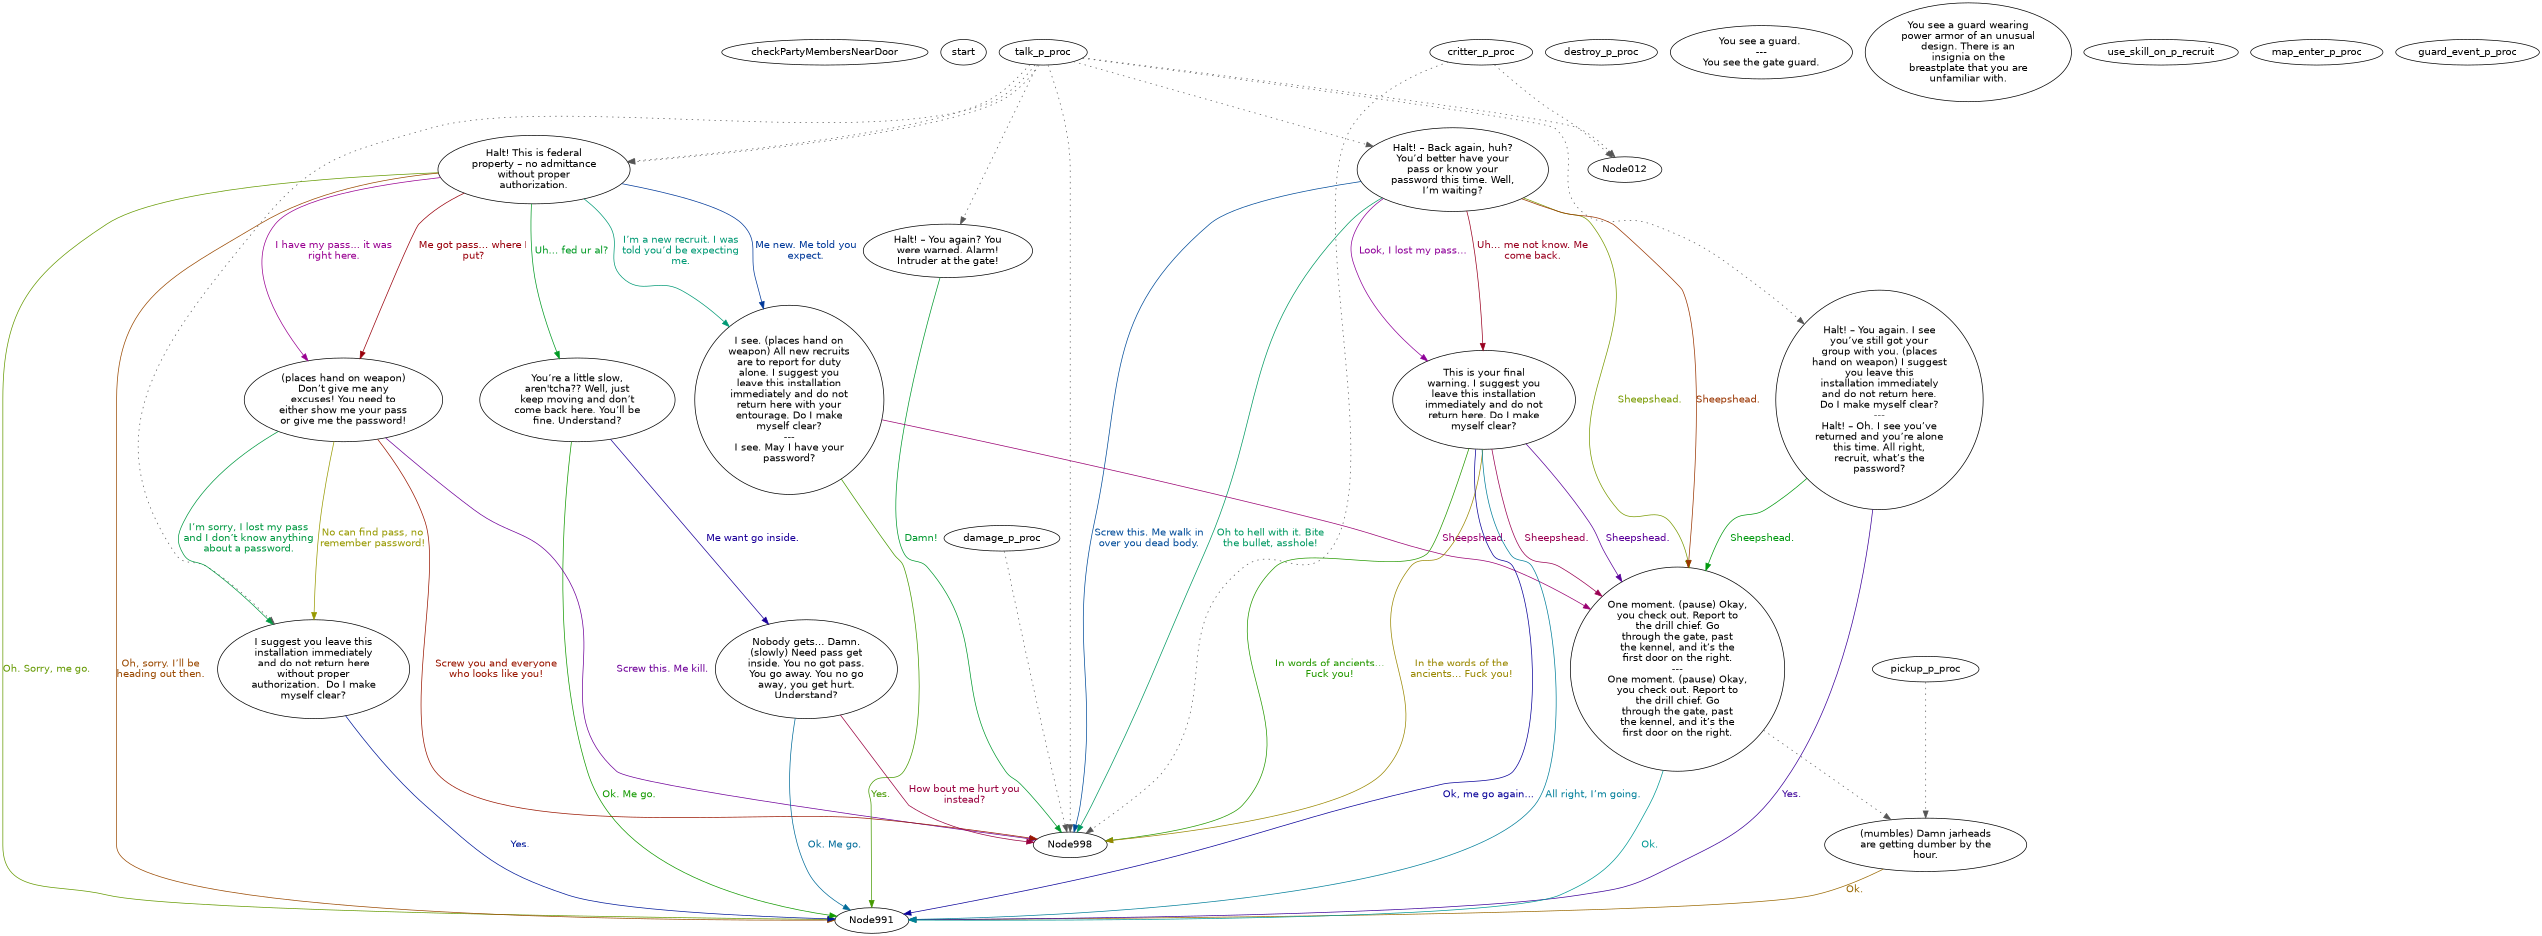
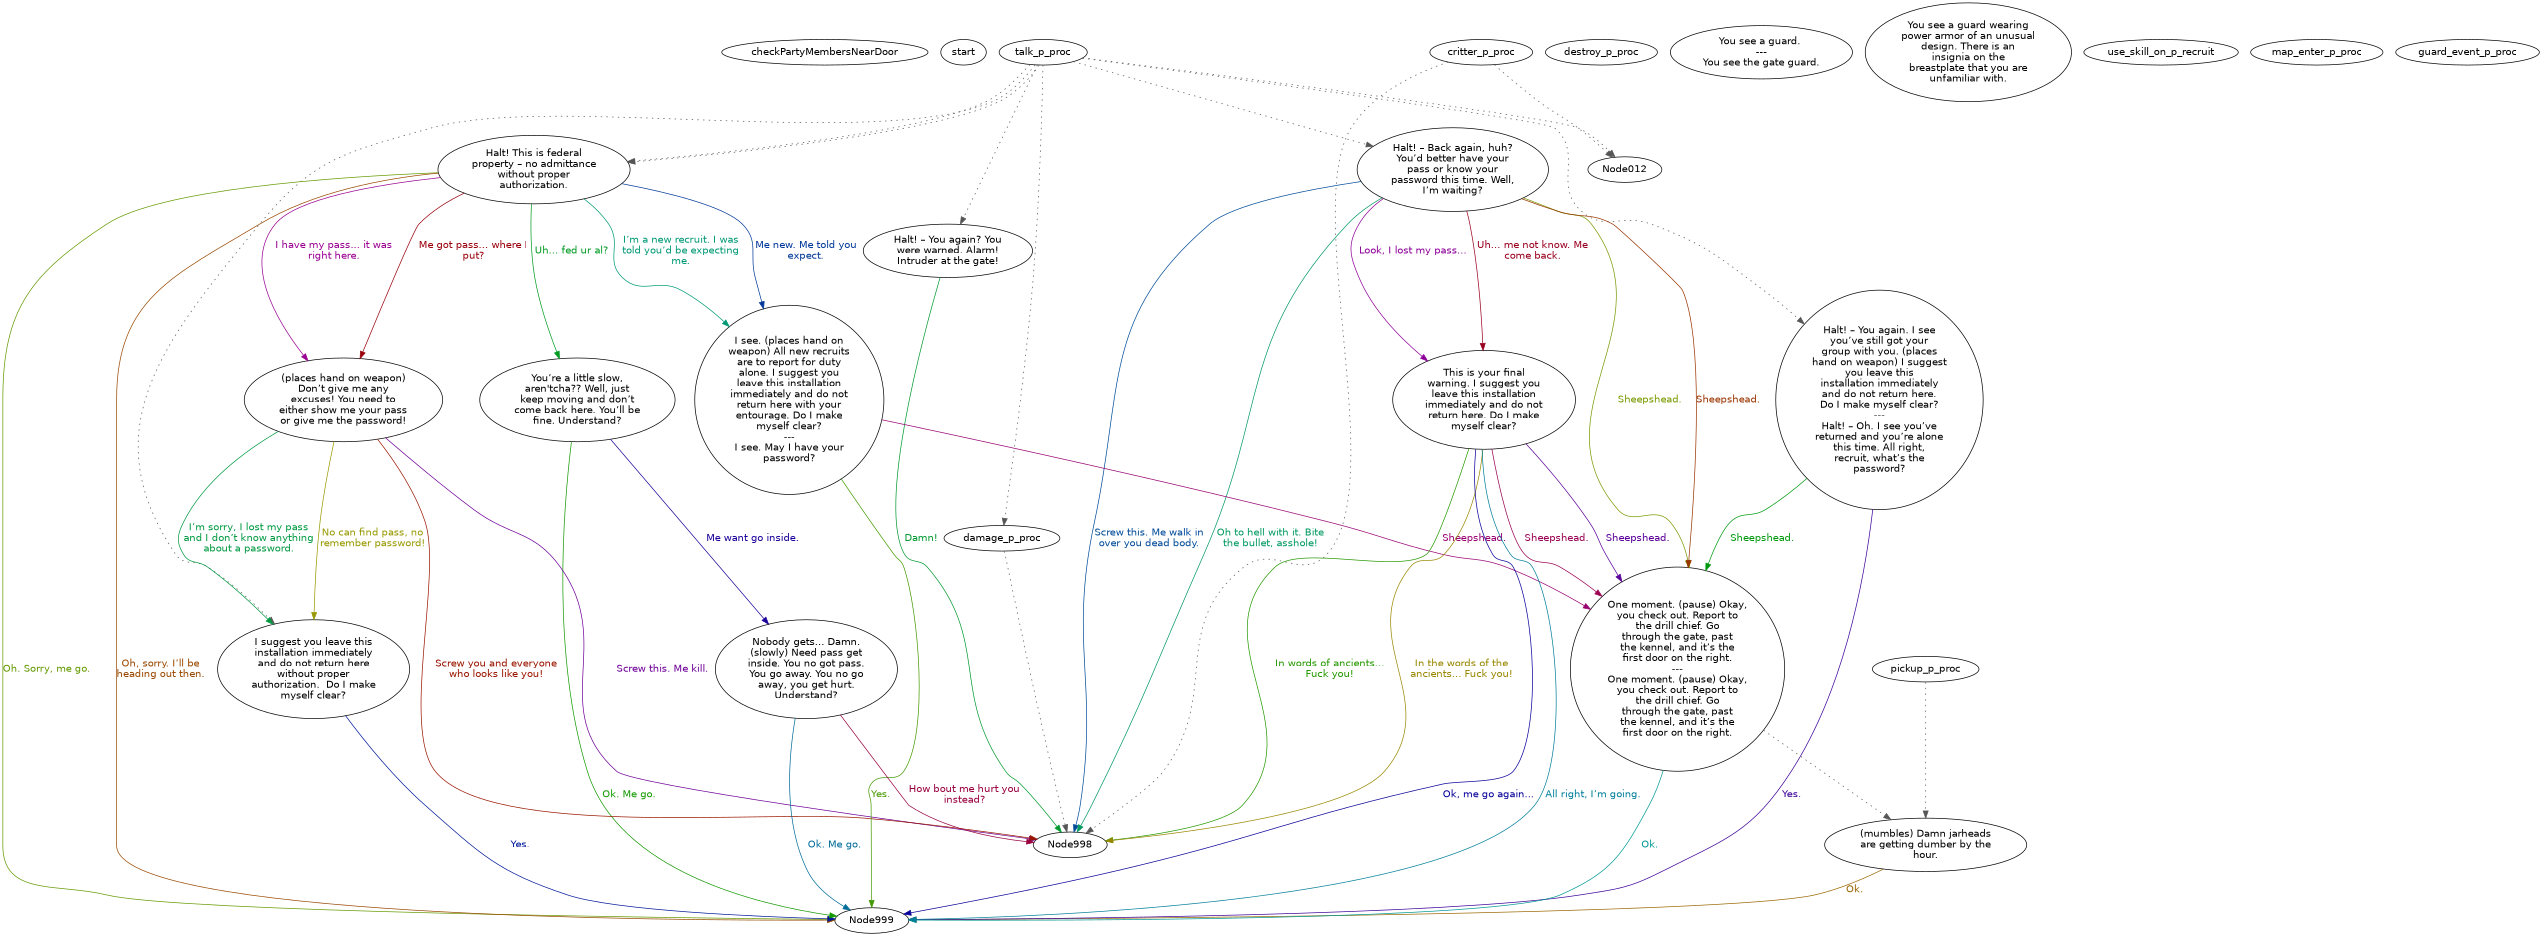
edge "talk_p_proc" -> "Node998": now "talk_p_proc" -> "damage_p_proc"
node "Node991": label "Node991" -> "Node999"
